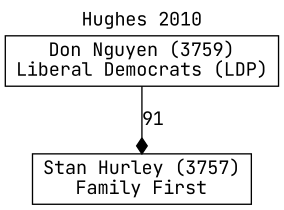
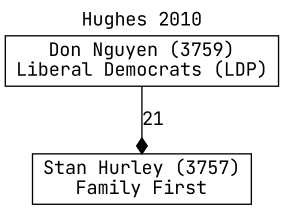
edge "Don Nguyen (3759) Liberal Democrats (LDP)" -> "Stan Hurley (3757) Family First": label "91" -> "21"
